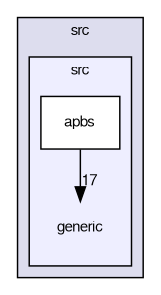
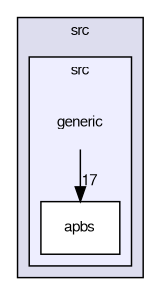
edge "apbs" -> "generic": reversed
